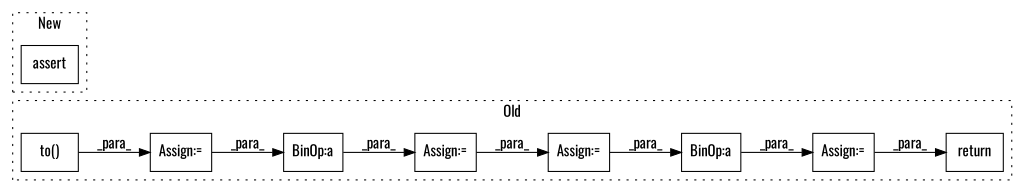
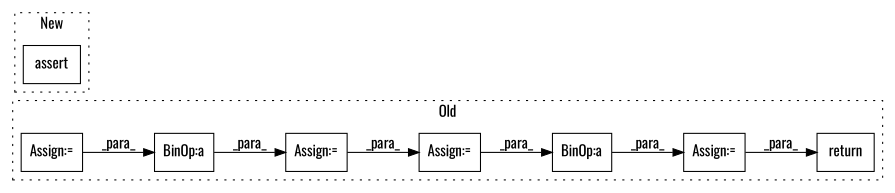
node "to()": removed
